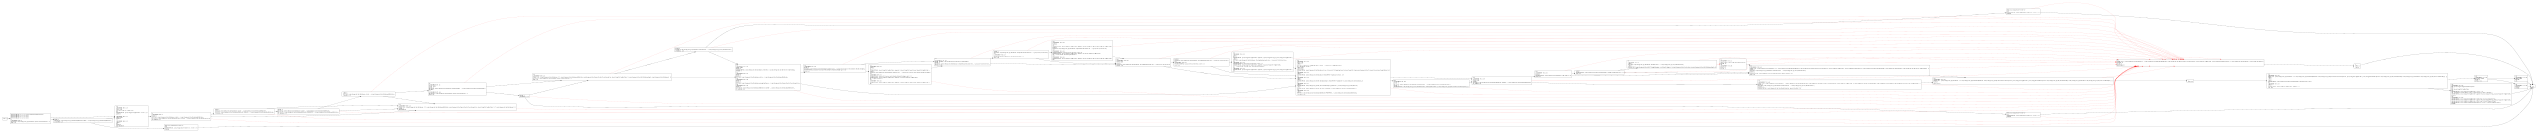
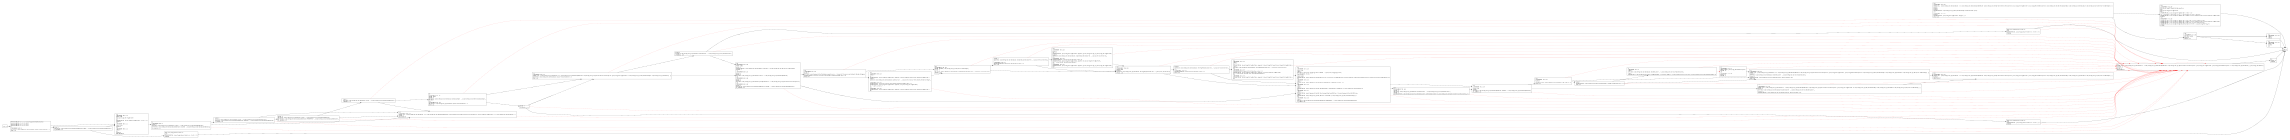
node "L7 GOTO L46": removed
